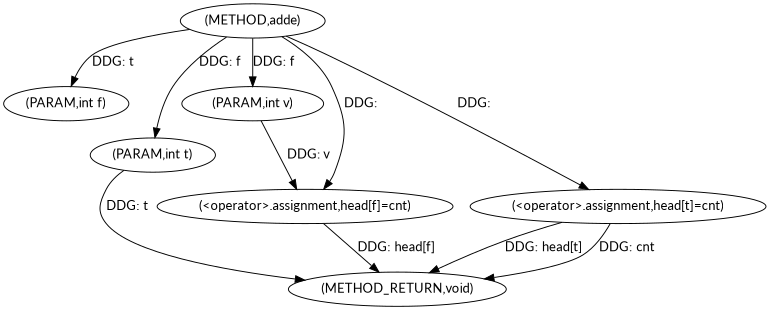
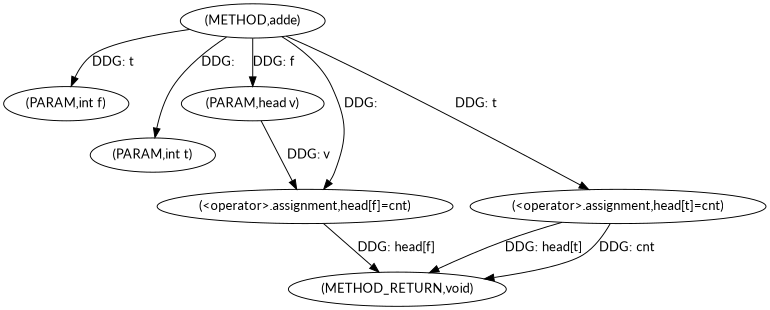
edge "(METHOD,adde)" -> "(PARAM,int t)": label "DDG: f" -> "DDG: "
node "(PARAM,int v)": label "(PARAM,int v)" -> "(PARAM,head v)"
edge "(METHOD,adde)" -> "(<operator>.assignment,head[t]=cnt)": label "DDG: " -> "DDG: t"
edge "(PARAM,int t)" -> "(METHOD_RETURN,void)": removed, label "DDG: t"
